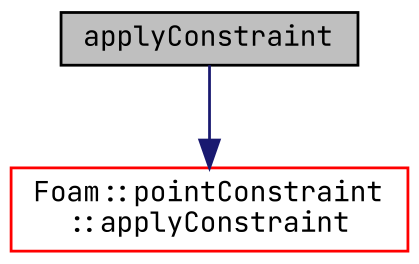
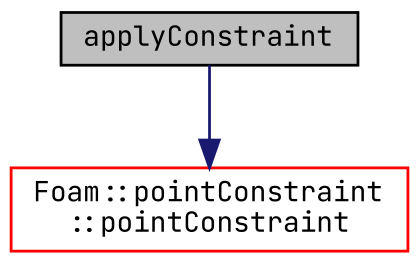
node "Foam::pointConstraint ::applyConstraint": label "Foam::pointConstraint ::applyConstraint" -> "Foam::pointConstraint ::pointConstraint"
